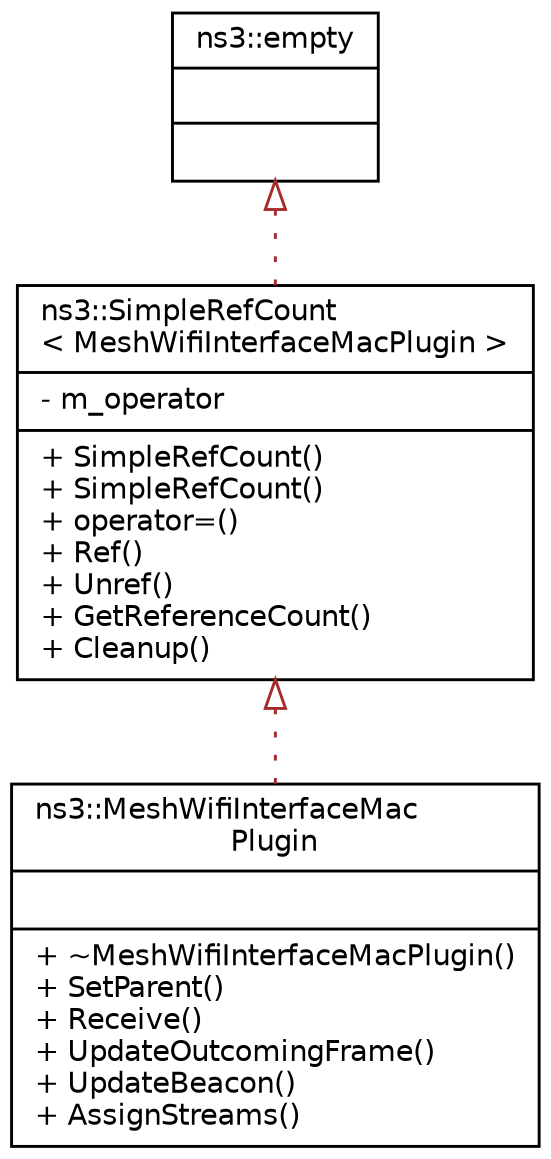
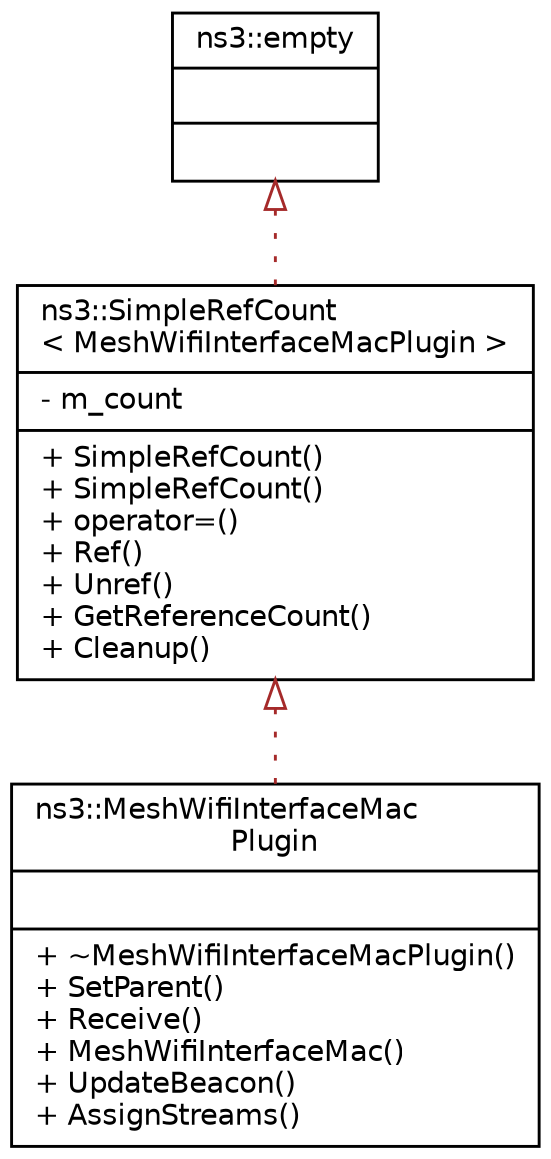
node "ns3::SimpleRefCount": text "- m_operator" -> "- m_count"
node "ns3::MeshWifiInterfaceMac": text "+ UpdateOutcomingFrame()" -> "+ MeshWifiInterfaceMac()"
